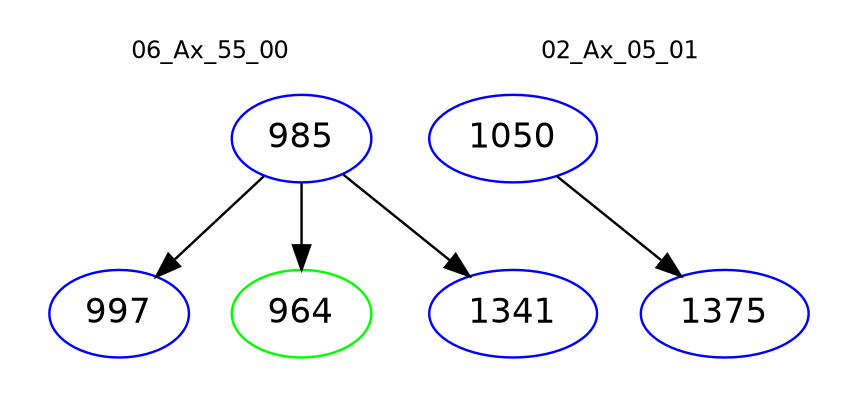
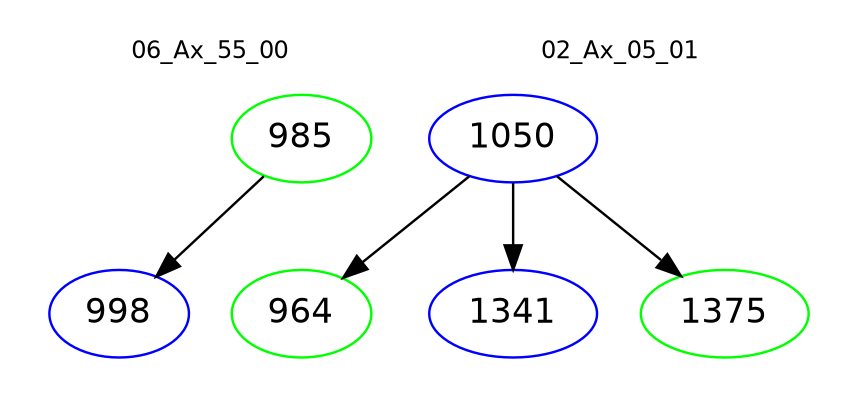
node "985": color blue -> green
edge "985" -> "1341": now "1050" -> "1341"
edge "985" -> "964": now "1050" -> "964"
node "997": label "997" -> "998"
node "1375": color blue -> green
